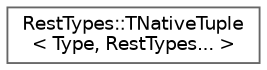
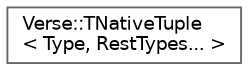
node "RestTypes::TNativeTuple < Type, RestTypes... >": label "RestTypes::TNativeTuple < Type, RestTypes... >" -> "Verse::TNativeTuple < Type, RestTypes... >"
